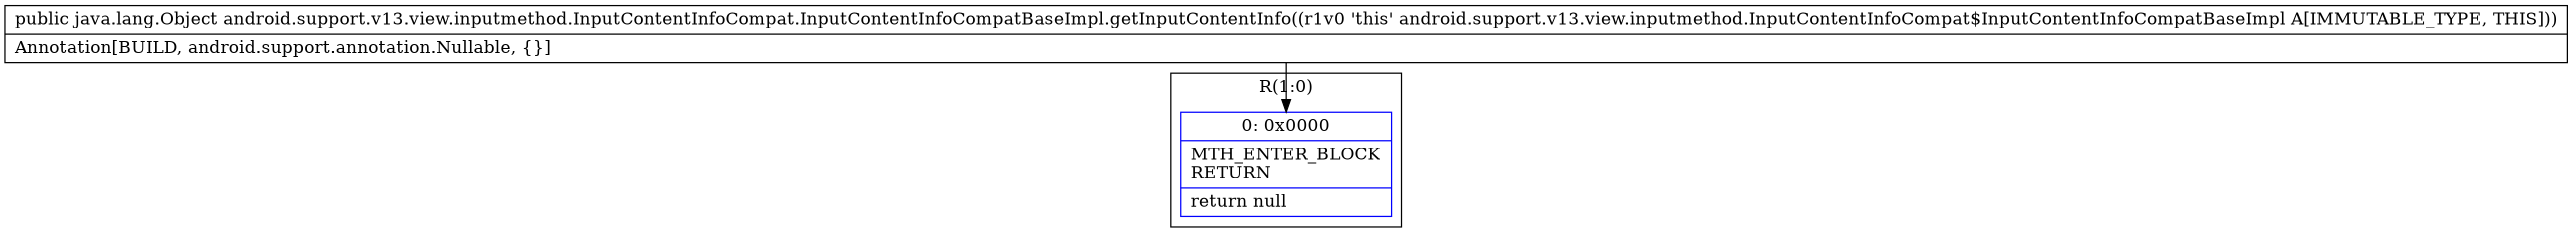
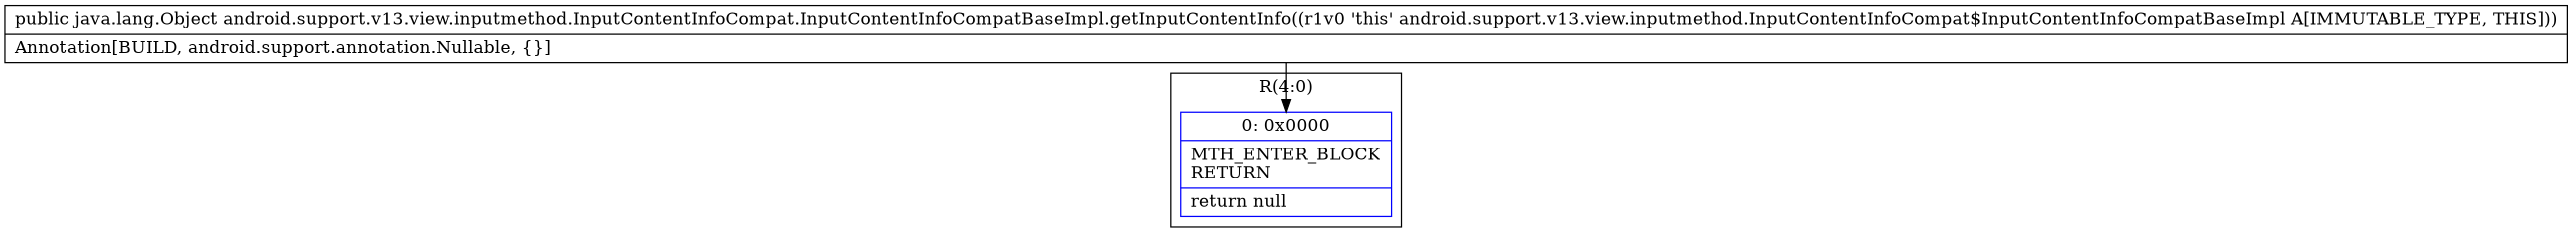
cluster "R(1:0)": label "R(1:0)" -> "R(4:0)"
